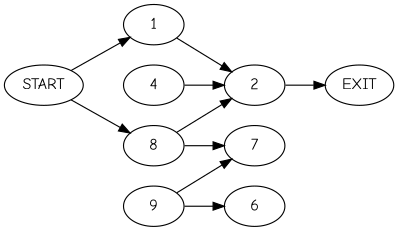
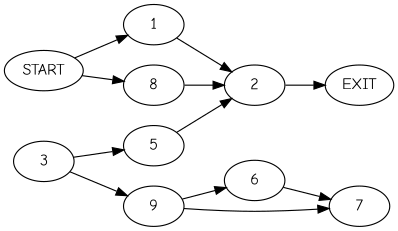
node "4": label "4" -> "5"
edge "8" -> "7": now "6" -> "7"
node "3": added
